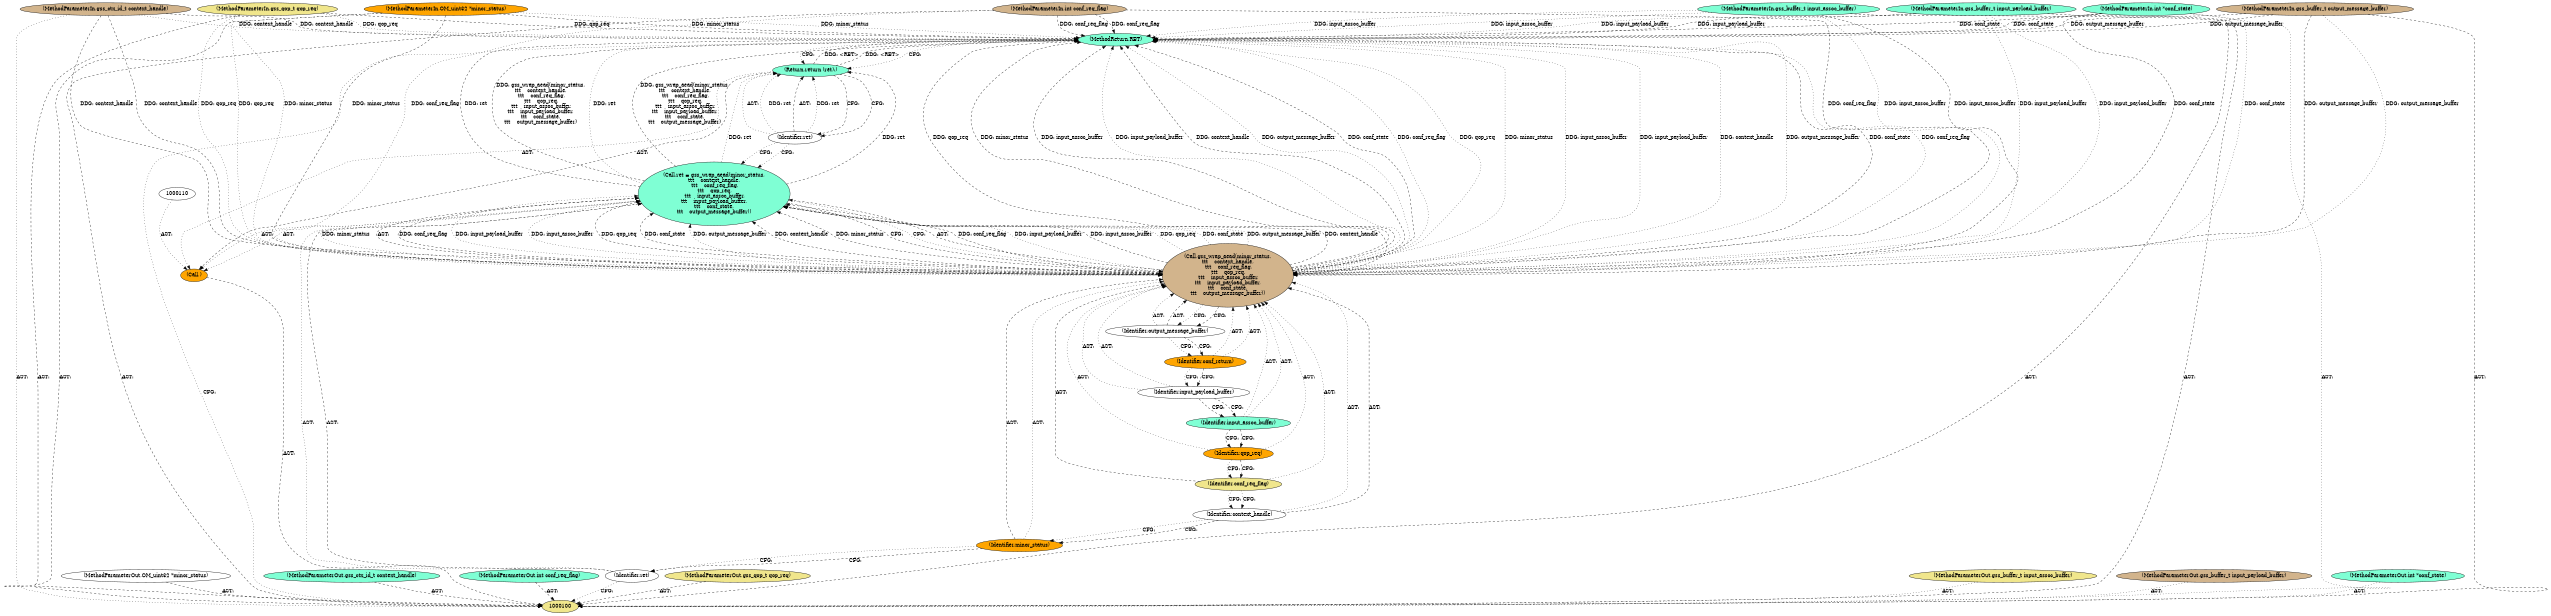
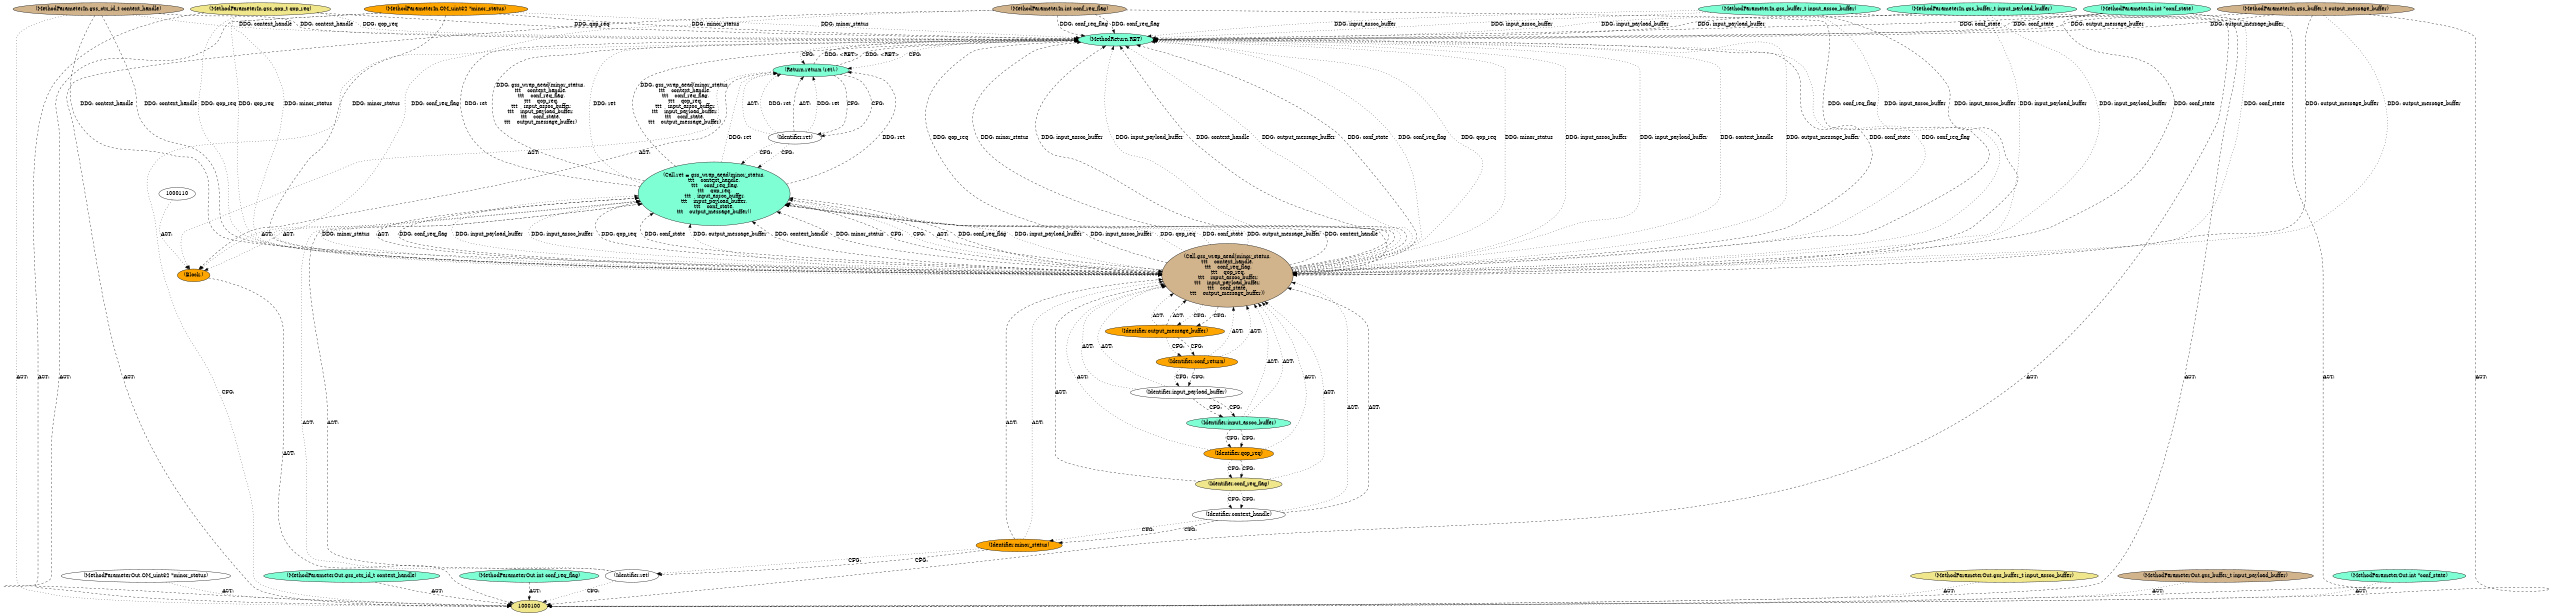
node "(Call,)": label "(Call,)" -> "(Block,)"
node "(Identifier,output_message_buffer)": fillcolor white -> orange
node "(MethodParameterOut,gss_qop_t qop_req)": removed
edge "(MethodParameterIn,int *conf_state)" -> "1000100": style dotted -> dashed
edge "(MethodParameterOut,OM_uint32 *minor_status)" -> "1000100": style dashed -> dotted
